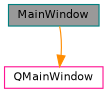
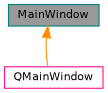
edge "MainWindow" -> "QMainWindow": reversed
